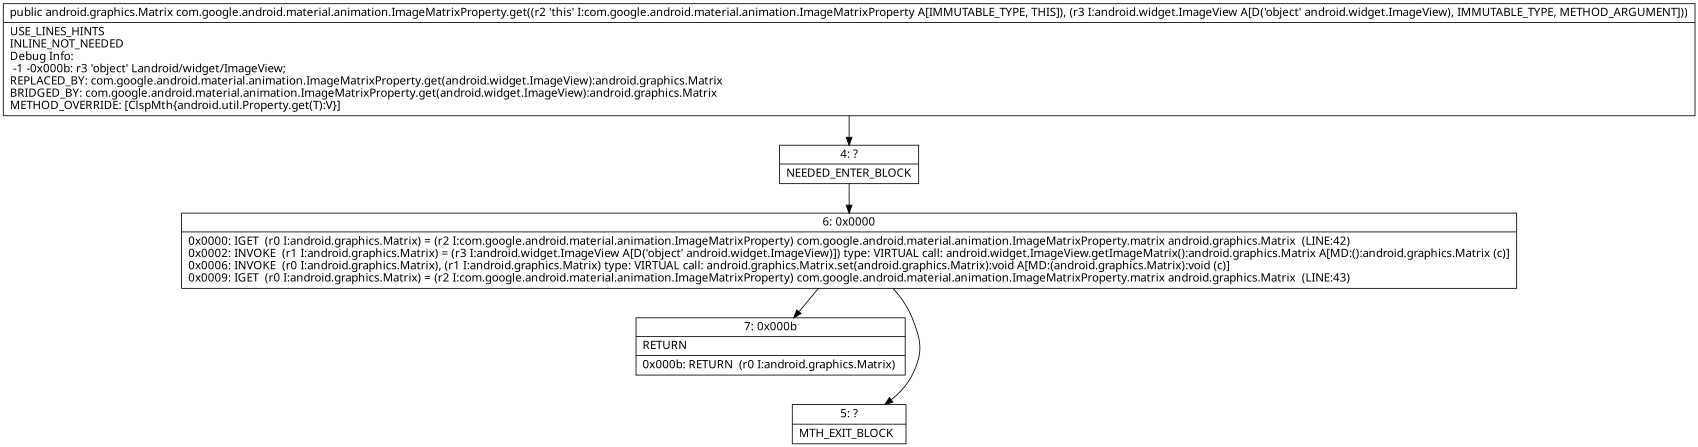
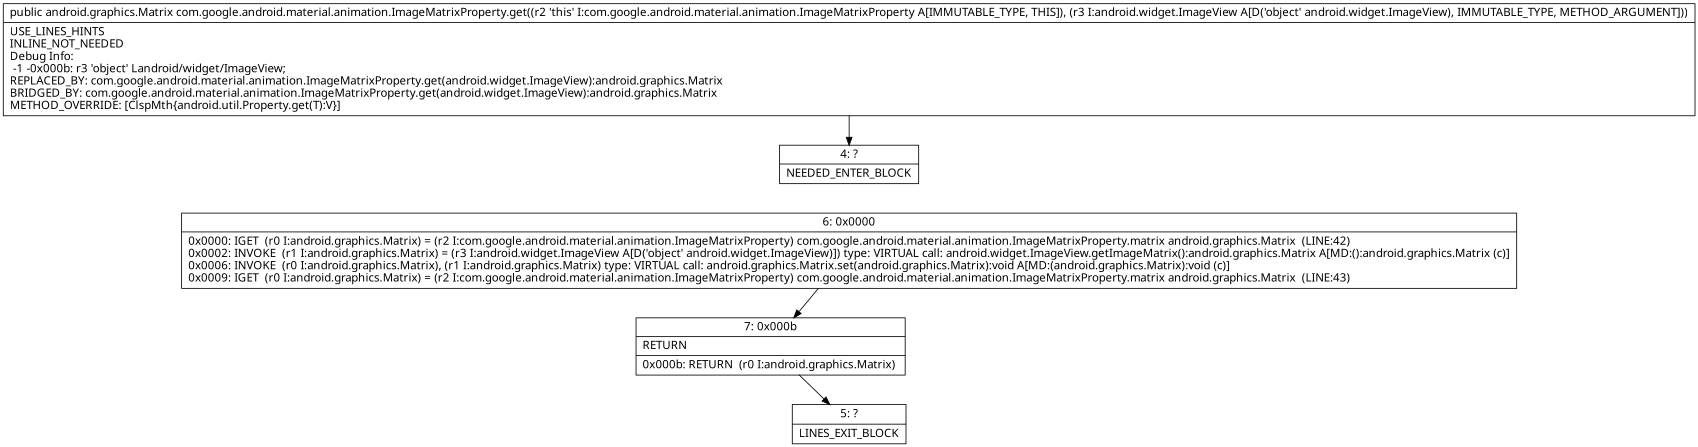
edge "4: ?" -> "6: 0x0000": removed
edge "6: 0x0000" -> "5: ?": now "7: 0x000b" -> "5: ?"
node "5: ?": text "MTH_EXIT_BLOCK" -> "LINES_EXIT_BLOCK"
